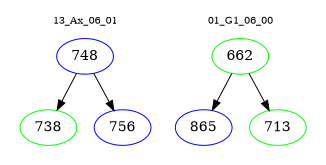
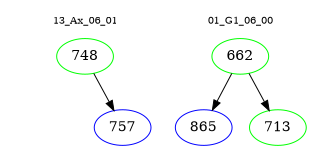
node "748": color blue -> green
node "738": removed
node "756": label "756" -> "757"
